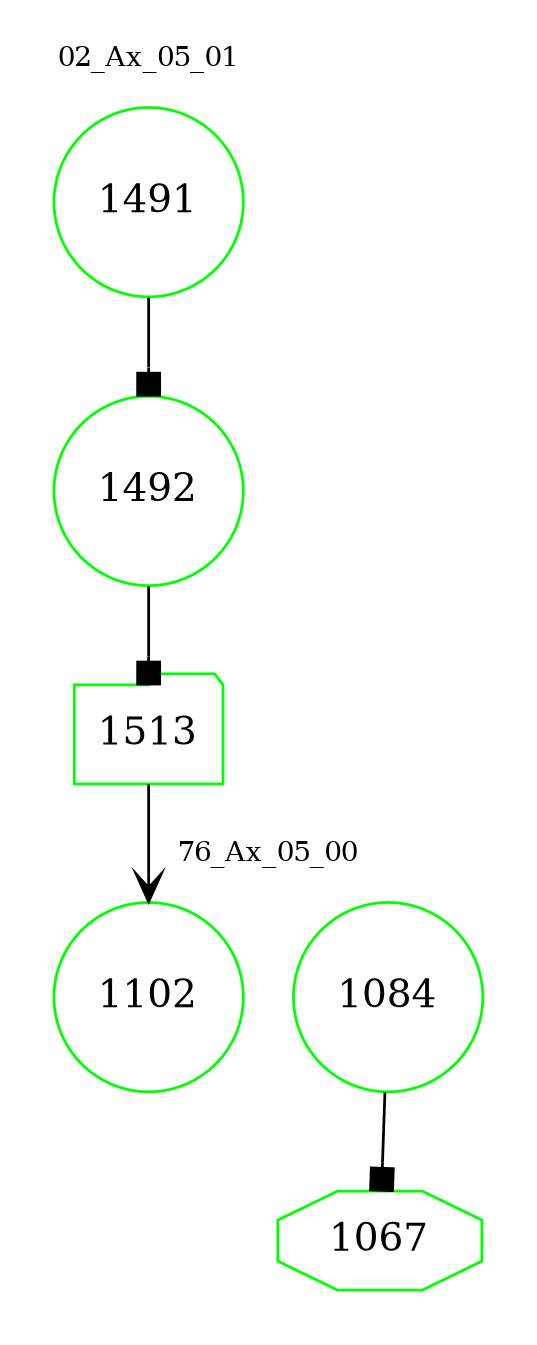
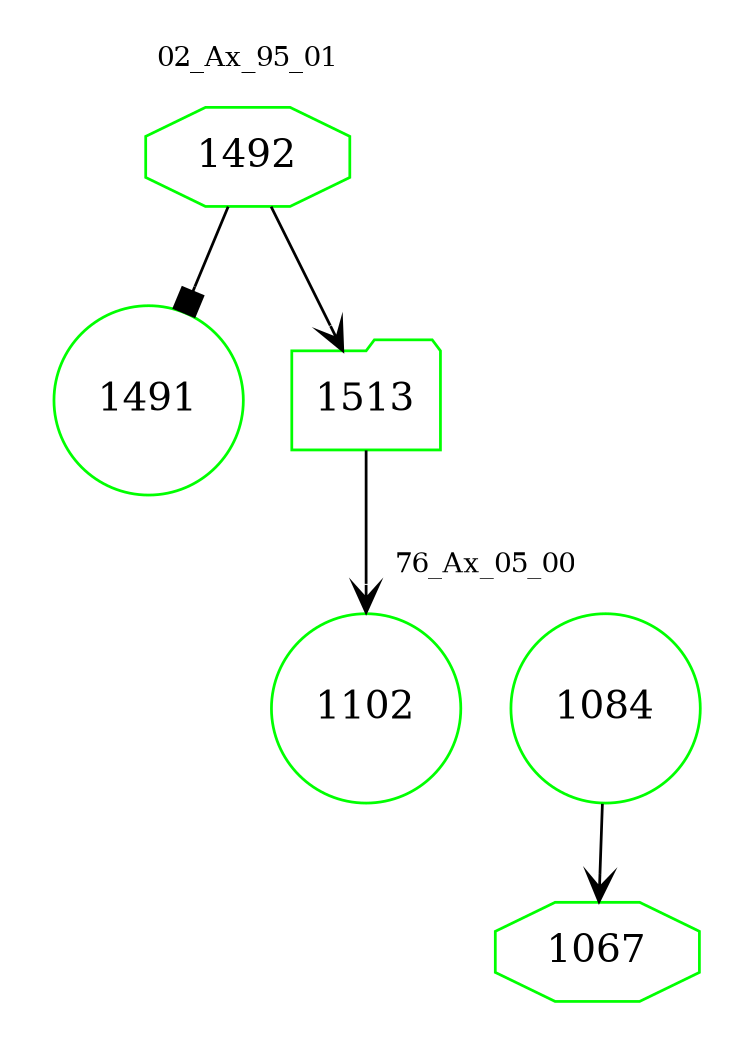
cluster "02_Ax_05_01": label "02_Ax_05_01" -> "02_Ax_95_01"
edge "1491" -> "1492": reversed
node "1492": shape circle -> octagon
edge "1492" -> "1513": arrowhead box -> vee
edge "1084" -> "1067": arrowhead box -> vee
